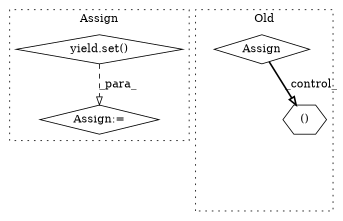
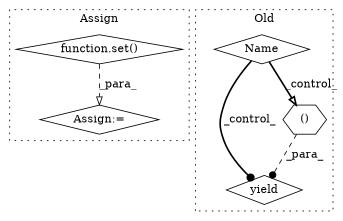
node "yield.set()": label "yield.set()" -> "function.set()"
node "Assign": label "Assign" -> "Name"
node "yield": added
